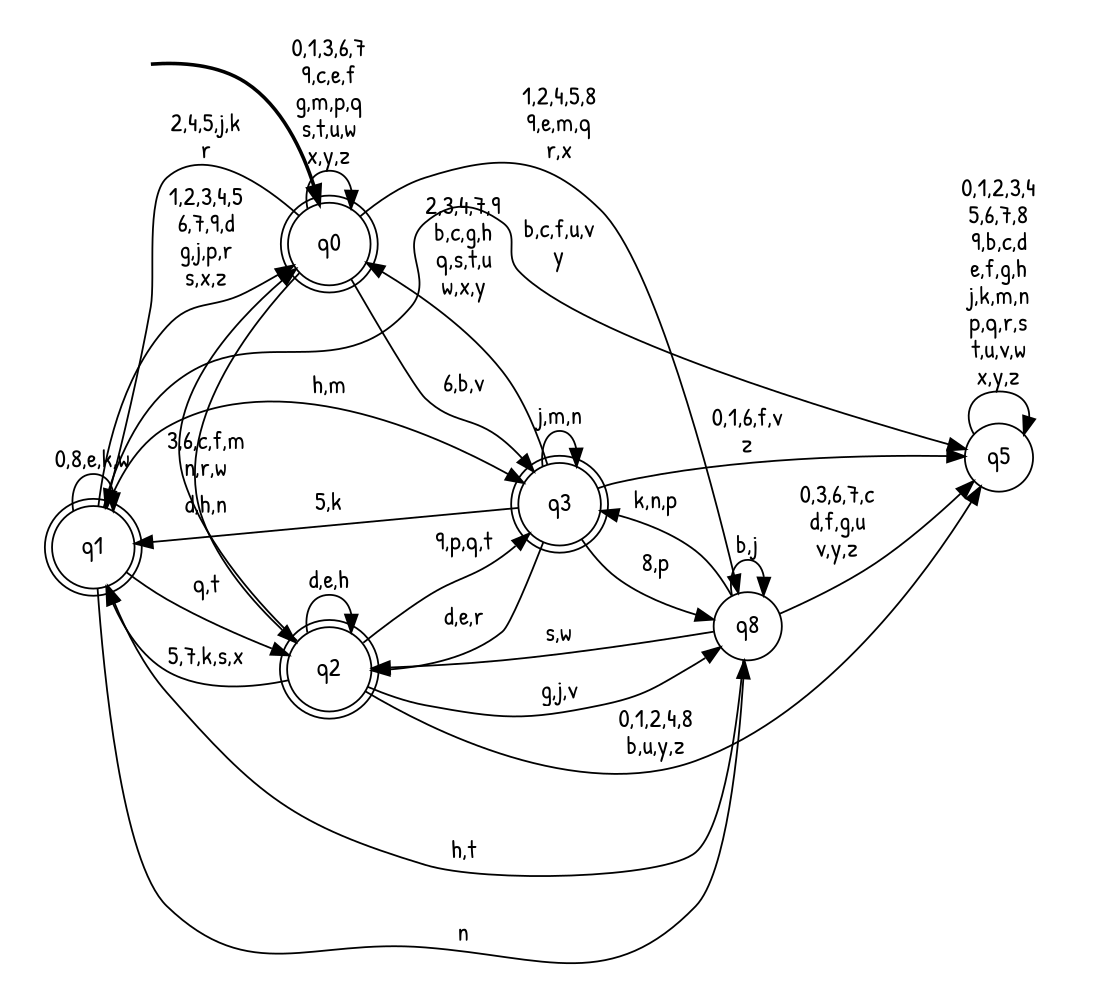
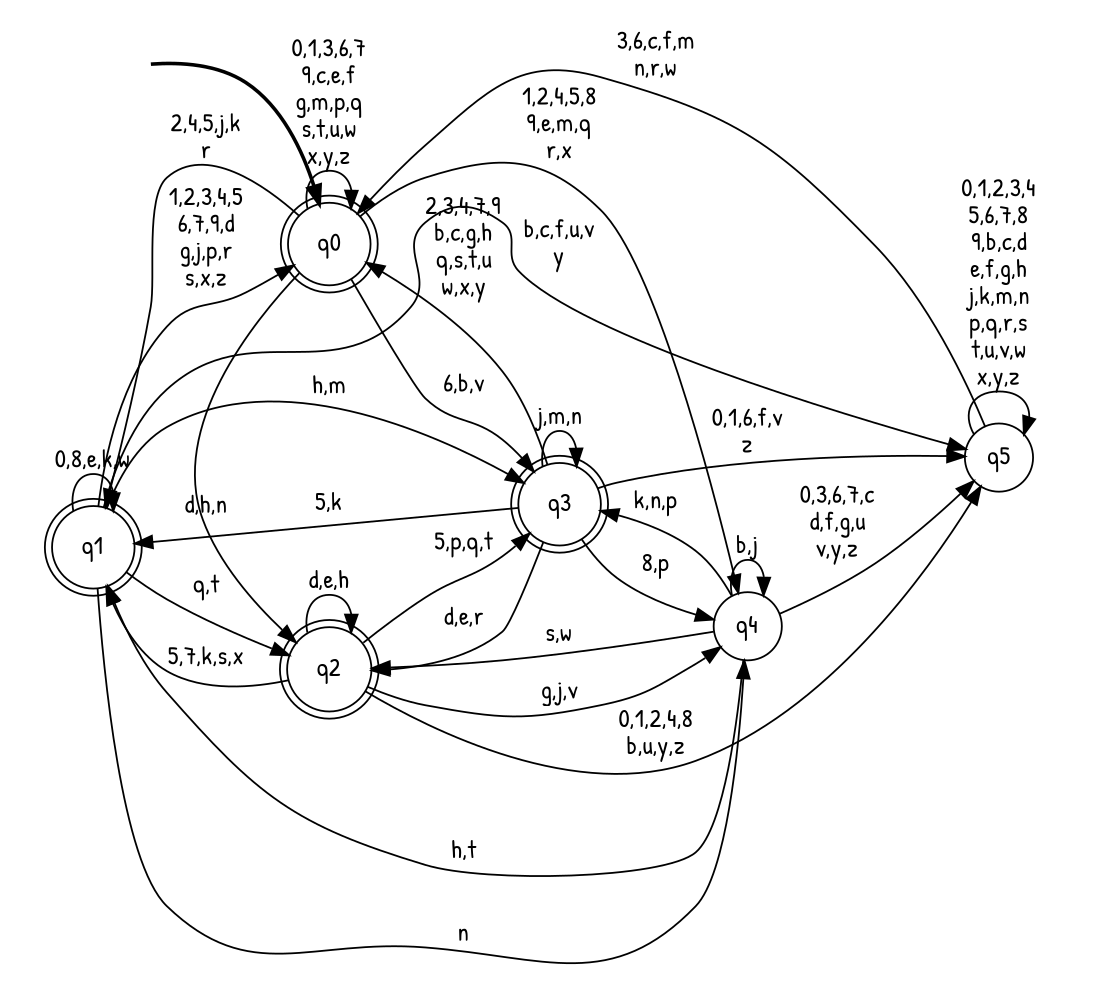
edge "q2" -> "q0": now "q5" -> "q0"
edge "q2" -> "q3": label "9,p,q,t" -> "5,p,q,t"
node "q8": label "q8" -> "q4"
